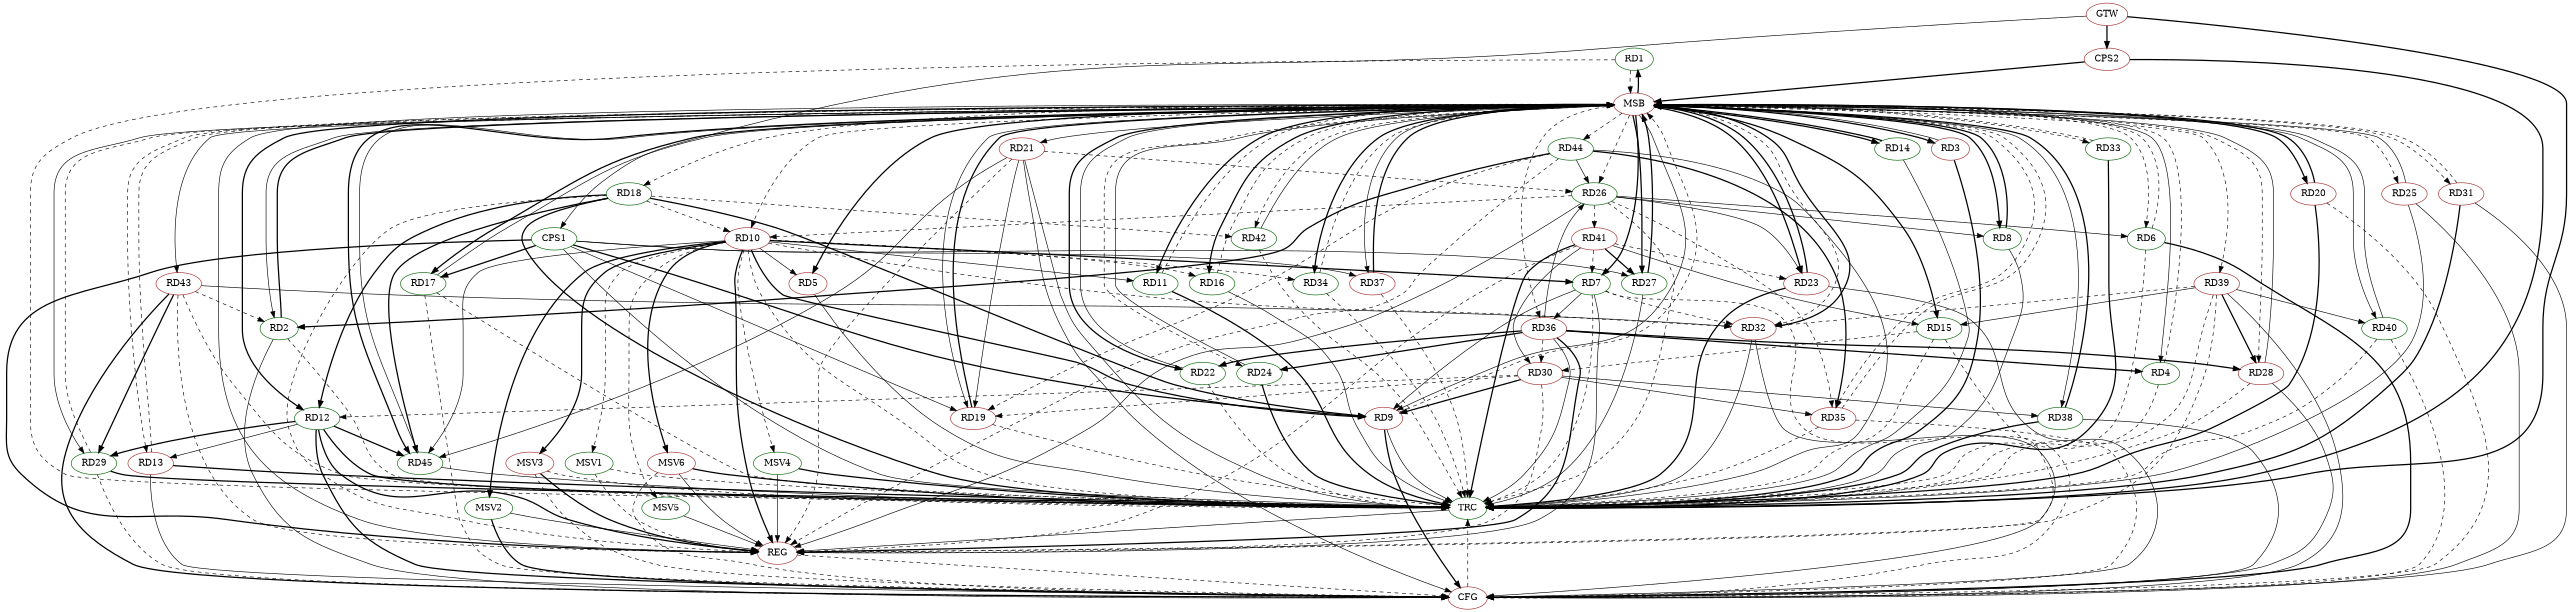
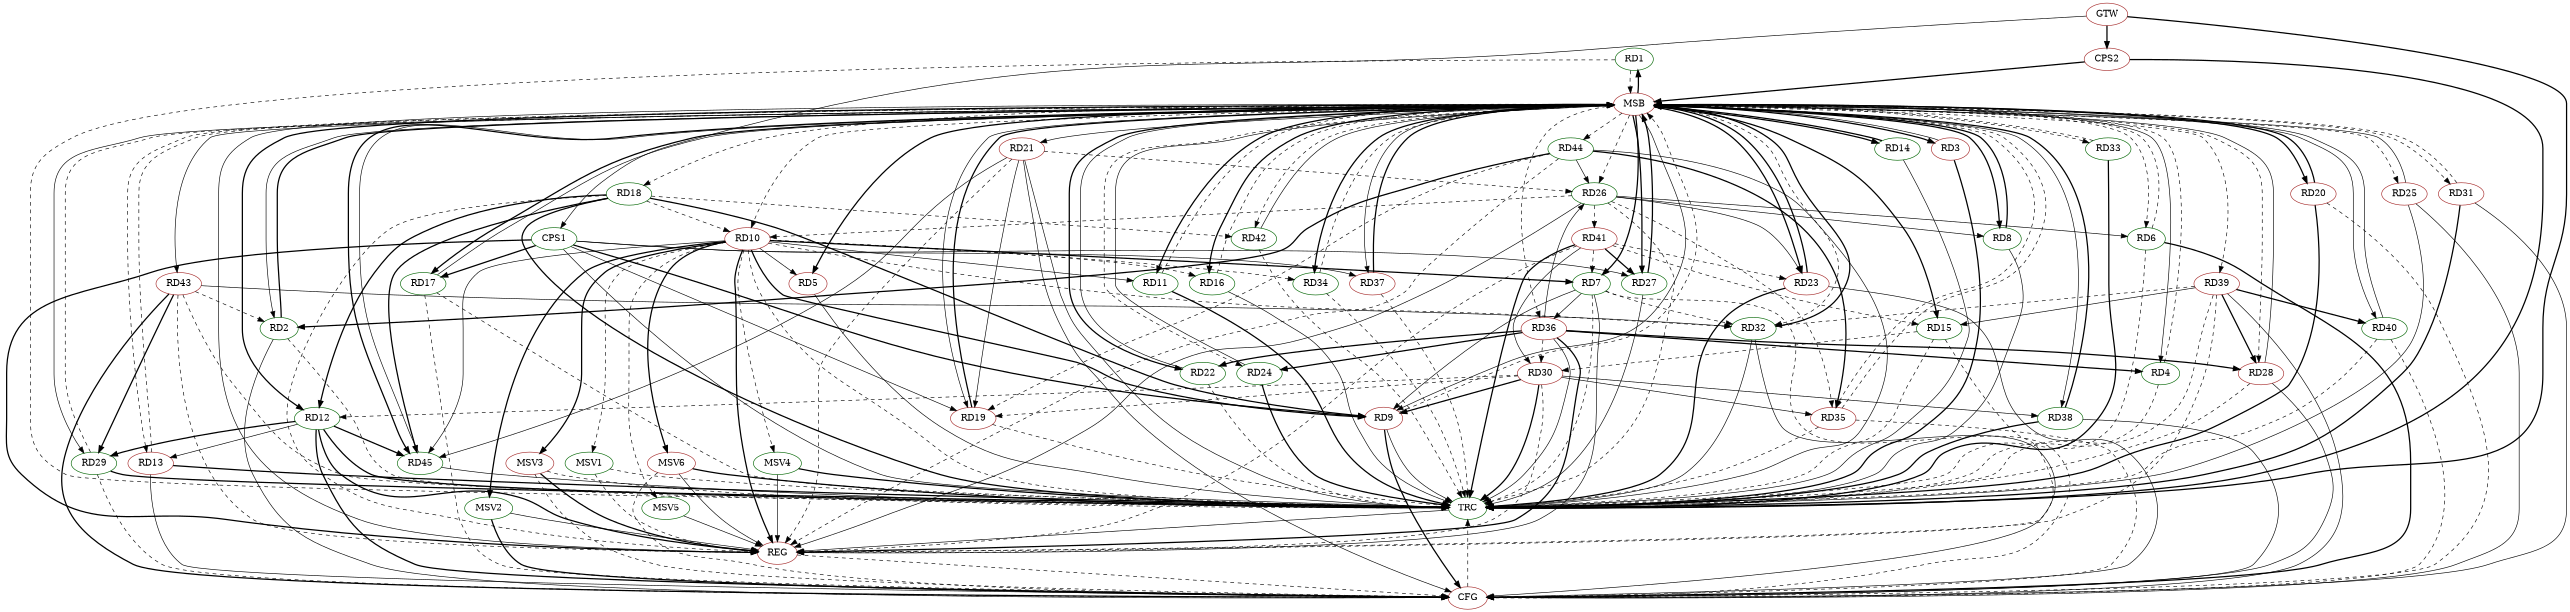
edge "RD41" -> "RD15": style solid -> dashed
edge "RD39" -> "RD40": style solid -> bold
node "RD32": color brown -> darkgreen
edge "RD30" -> "TRC": added
